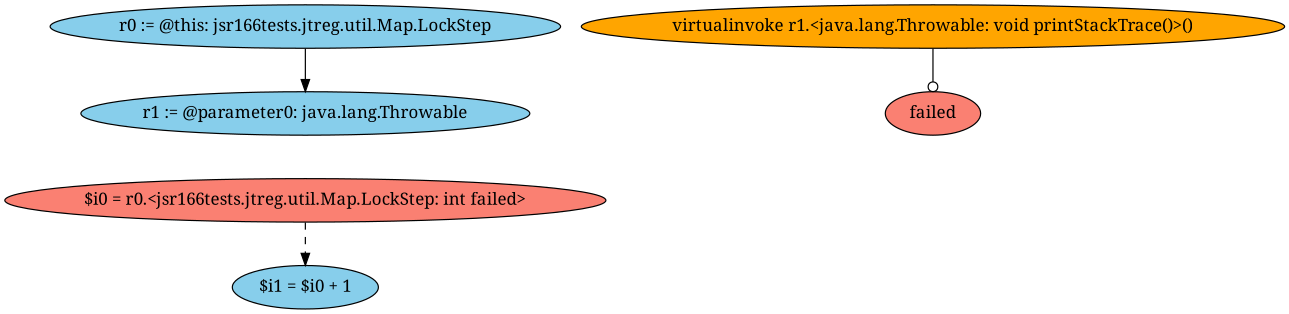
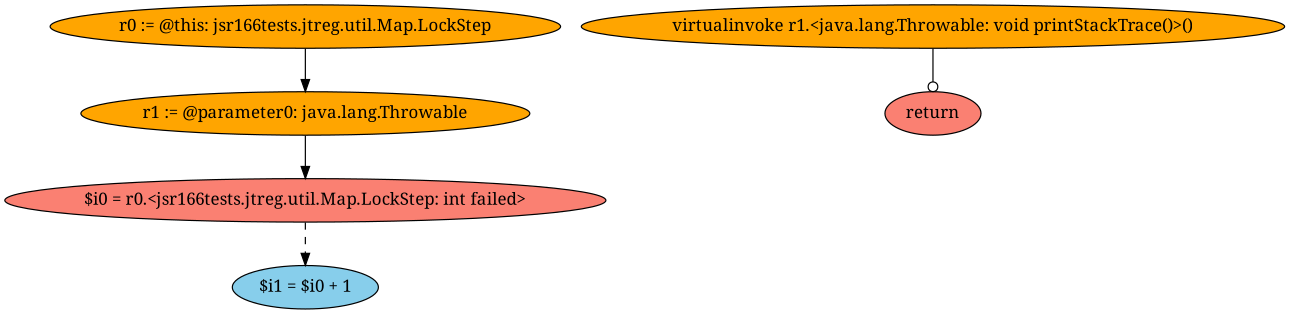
node "r0 := @this: jsr166tests.jtreg.util.Map.LockStep": fillcolor skyblue -> orange
node "r1 := @parameter0: java.lang.Throwable": fillcolor skyblue -> orange
node "failed": label "failed" -> "return"
edge "r1 := @parameter0: java.lang.Throwable" -> "$i0 = r0.<jsr166tests.jtreg.util.Map.LockStep: int failed>": added
